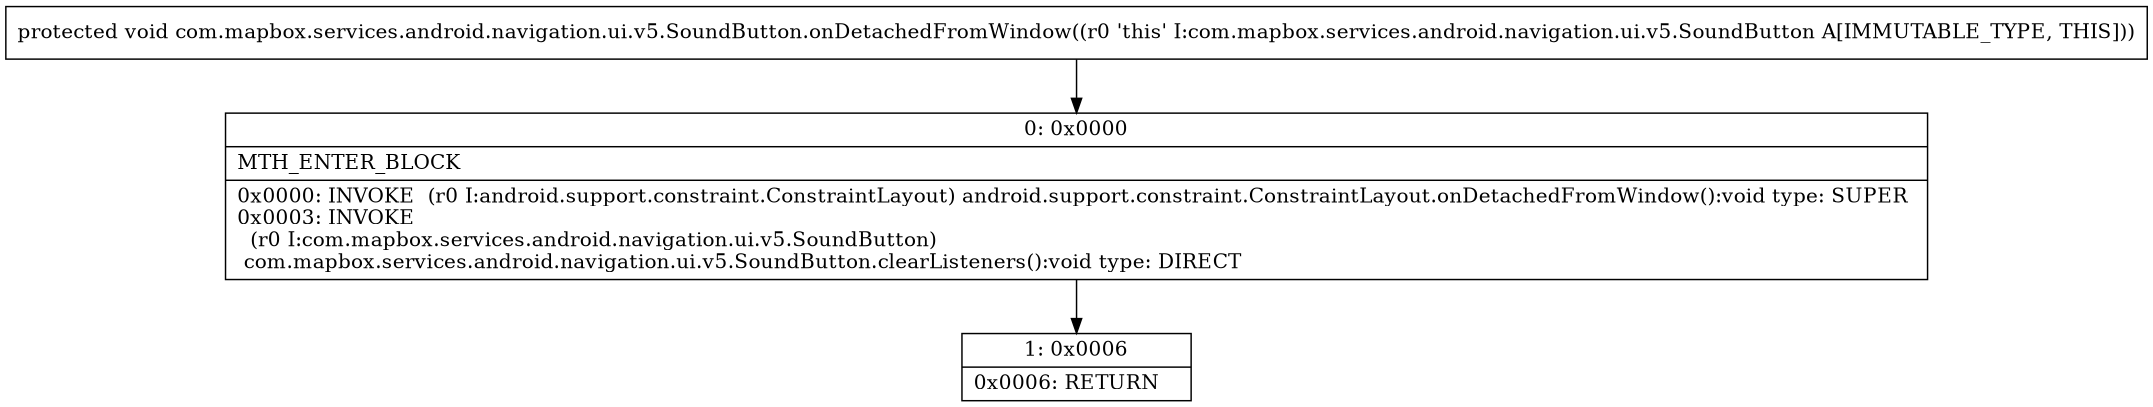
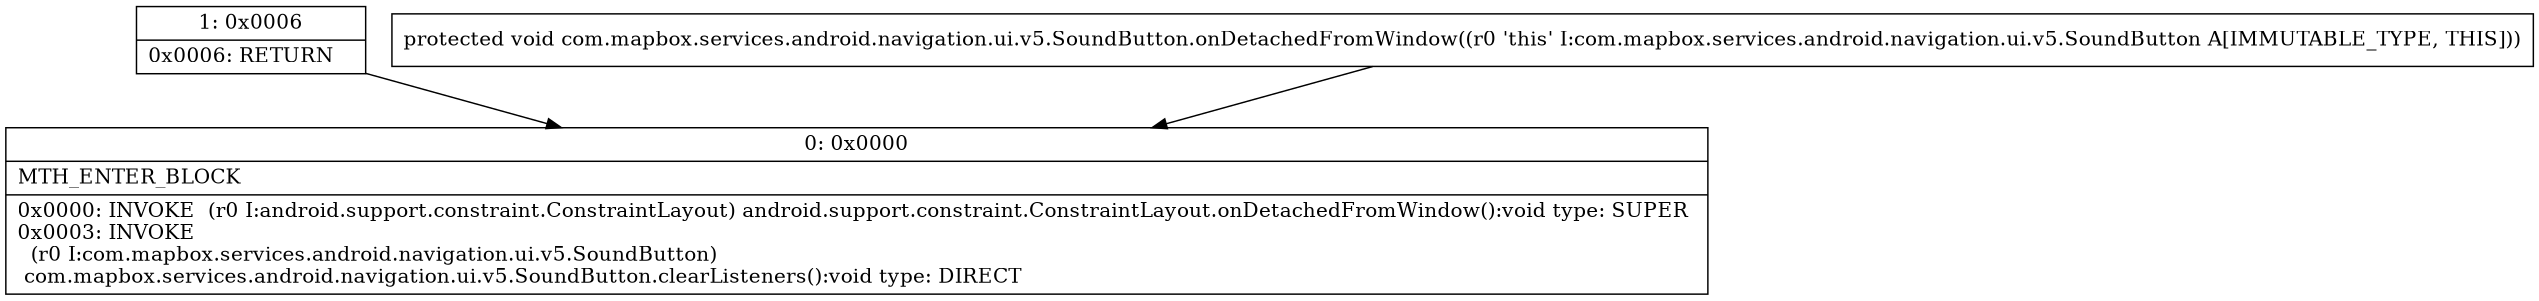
edge "0: 0x0000" -> "1: 0x0006": reversed
